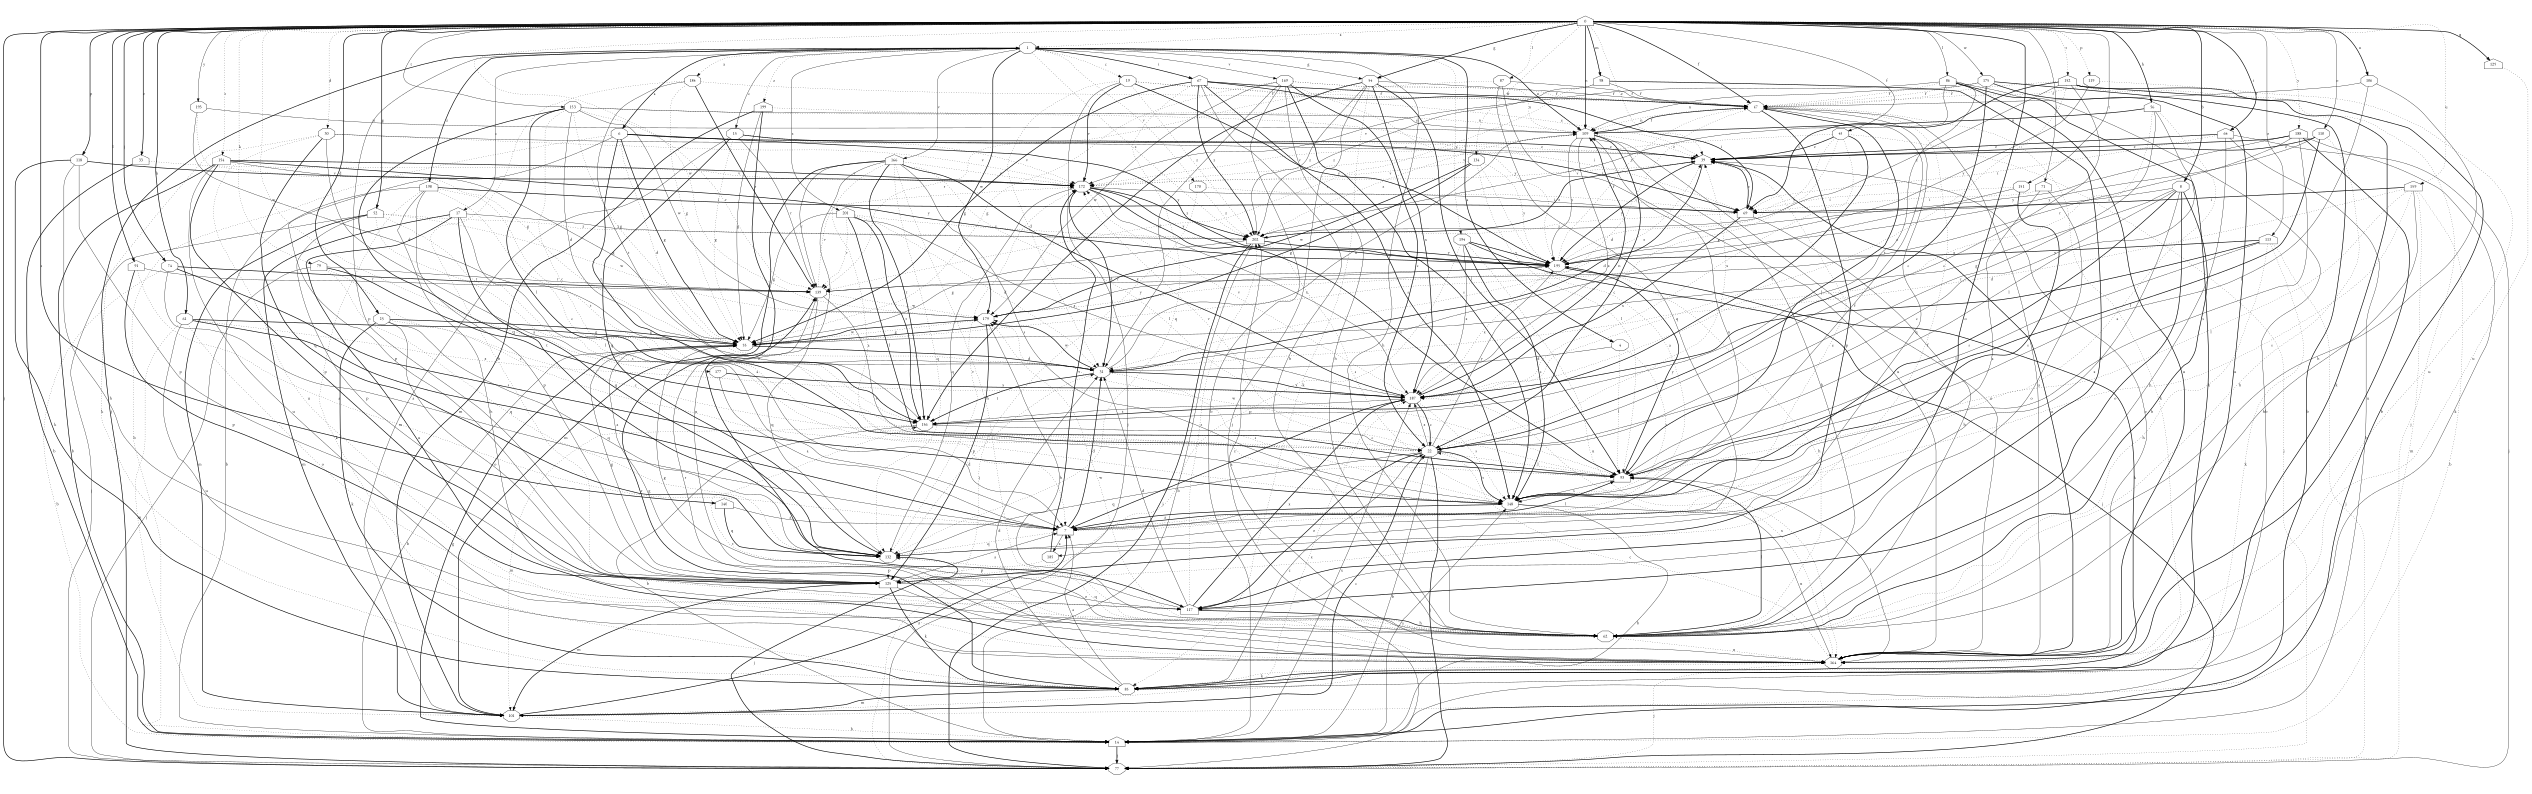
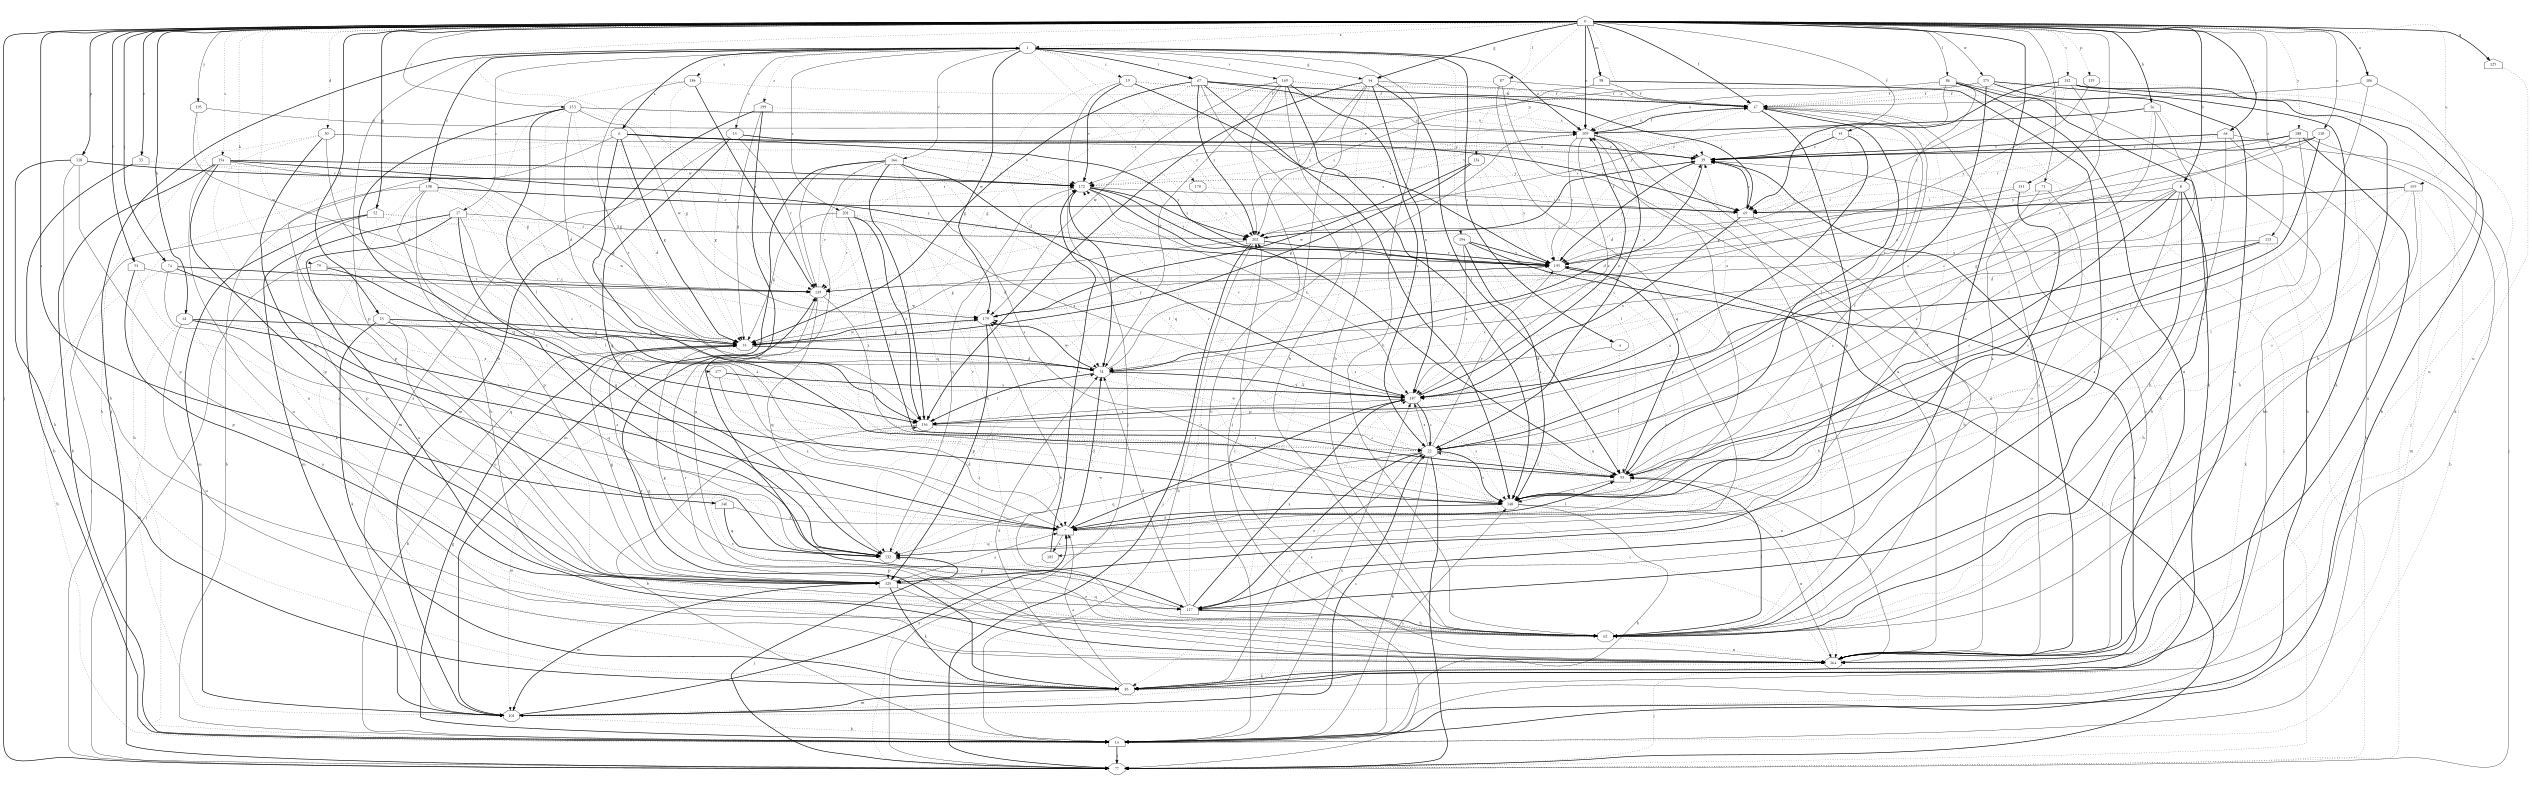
edge "113" -> "195": style bold -> solid
